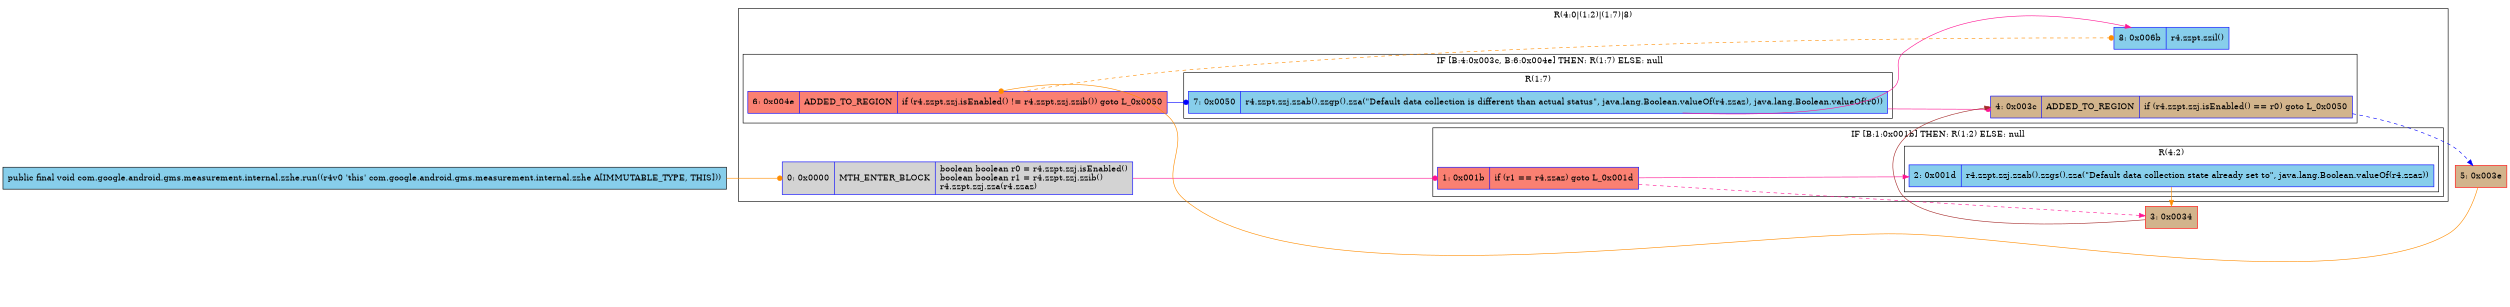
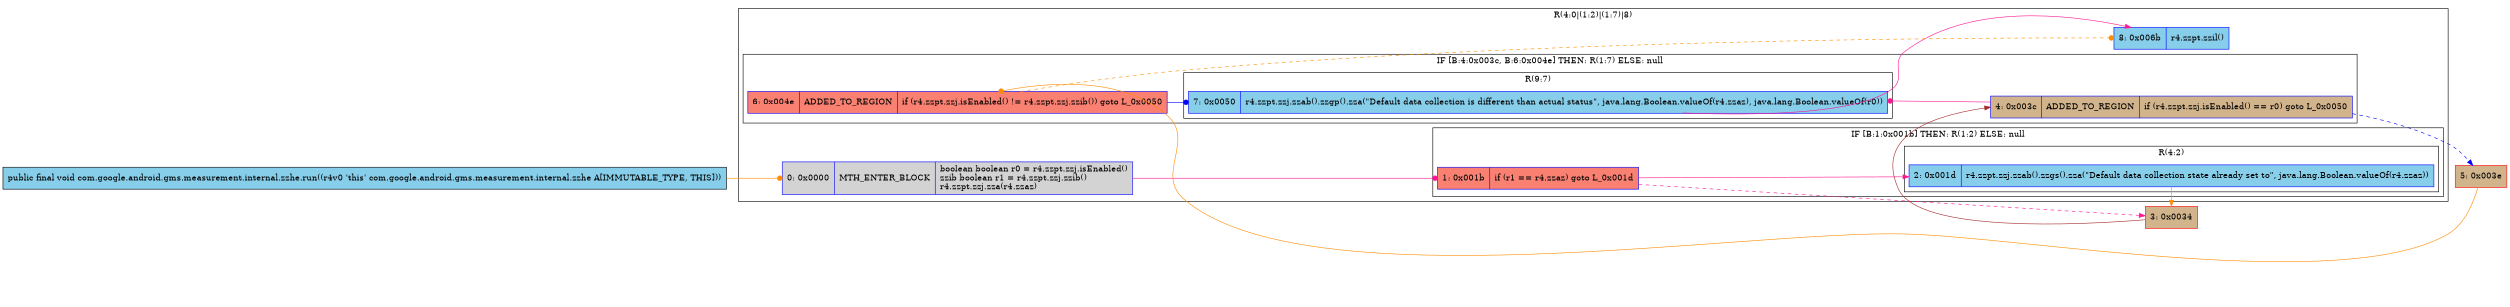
cluster "R(1:7)": label "R(1:7)" -> "R(9:7)"
edge "7: 0x0050" -> "4: 0x003c": reversed
node "0: 0x0000": text "boolean boolean r1 = r4.zzpt.zzj.zzib()" -> "zzib boolean r1 = r4.zzpt.zzj.zzib()"
